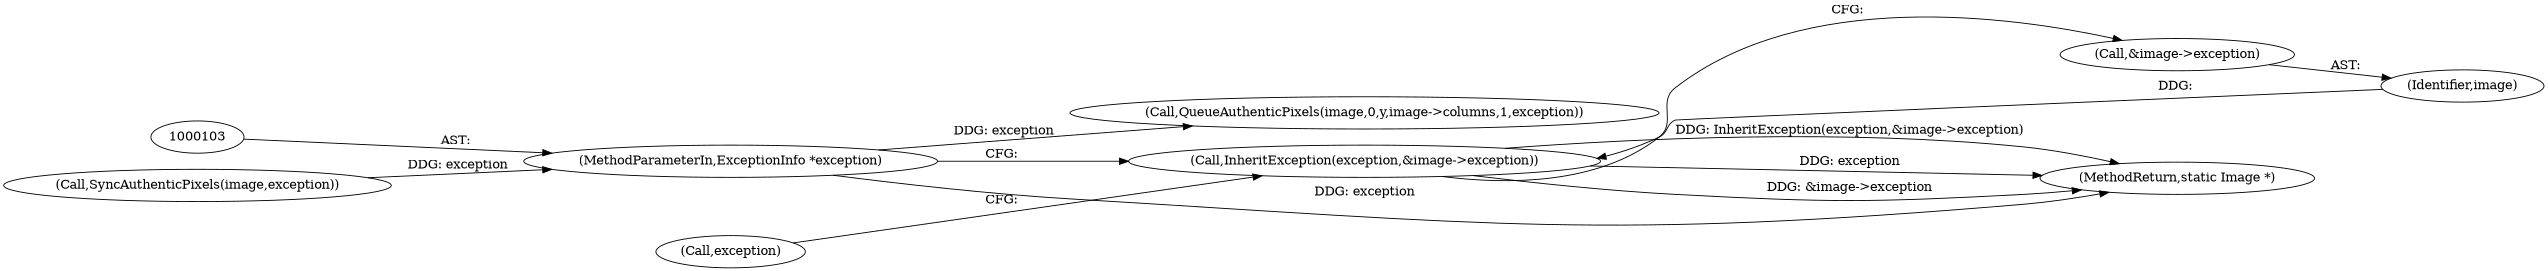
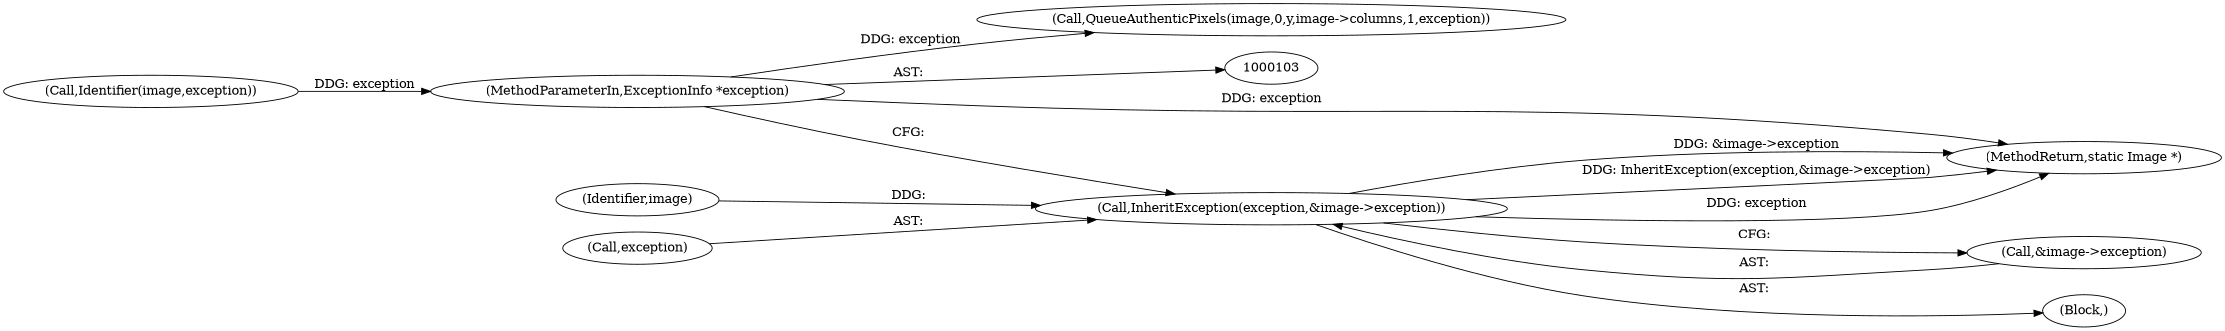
edge "(Call,&image->exception)" -> "(Identifier,image)": now "(Call,&image->exception)" -> "(Call,InheritException(exception,&image->exception))"
edge "1000103" -> "(MethodParameterIn,ExceptionInfo *exception)": reversed
node "(Call,SyncAuthenticPixels(image,exception))": label "(Call,SyncAuthenticPixels(image,exception))" -> "(Call,Identifier(image,exception))"
edge "(Call,exception)" -> "(Call,InheritException(exception,&image->exception))": label "CFG: " -> "AST: "
node "(Block,)": added
